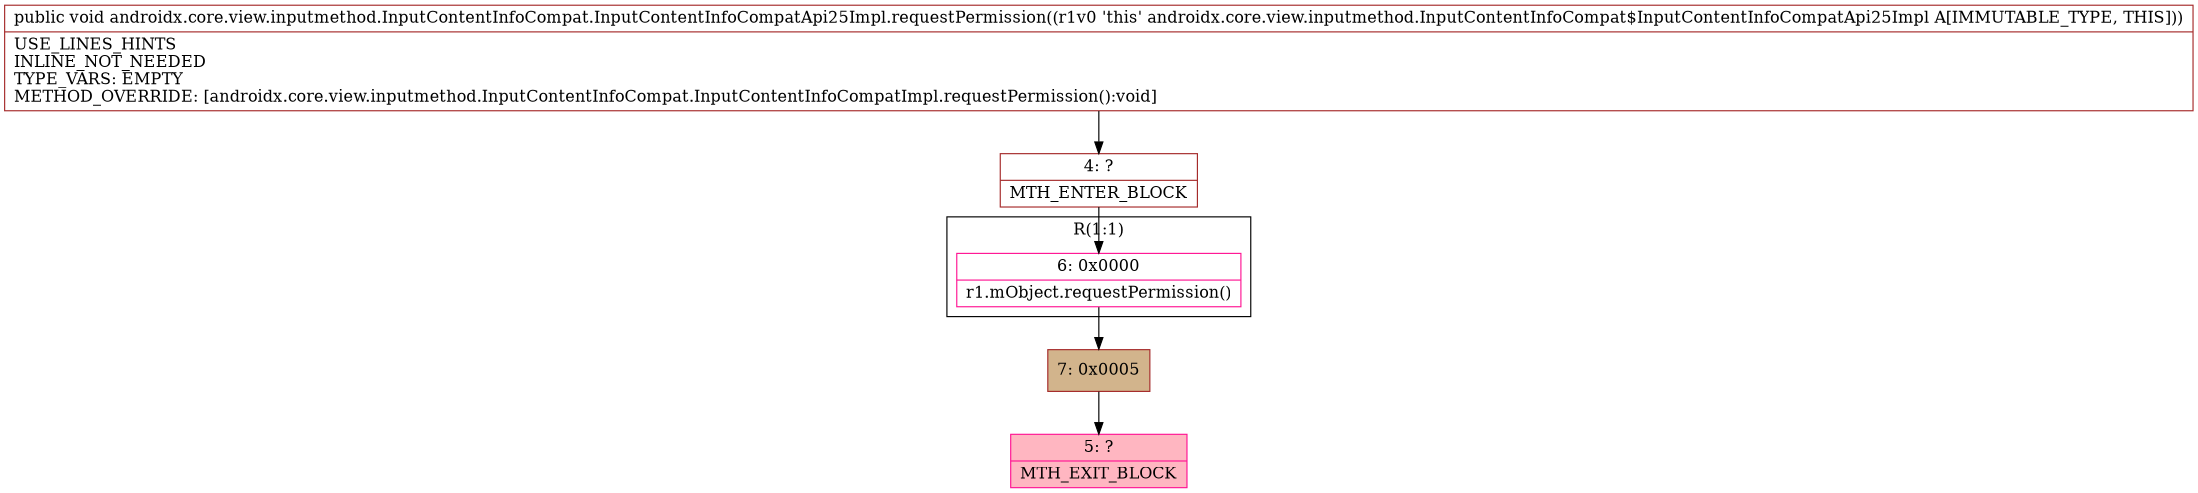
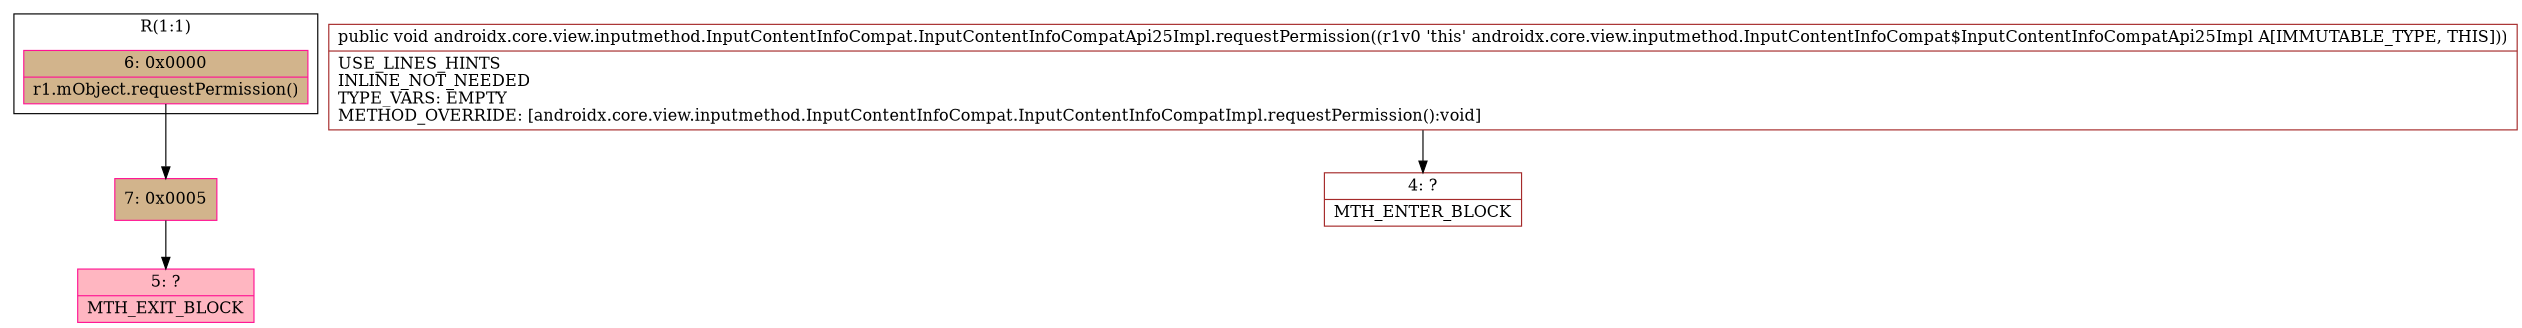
edge "4: ?" -> "6: 0x0000": removed
node "6: 0x0000": fillcolor white -> tan
node "7: 0x0005": color brown -> deeppink
